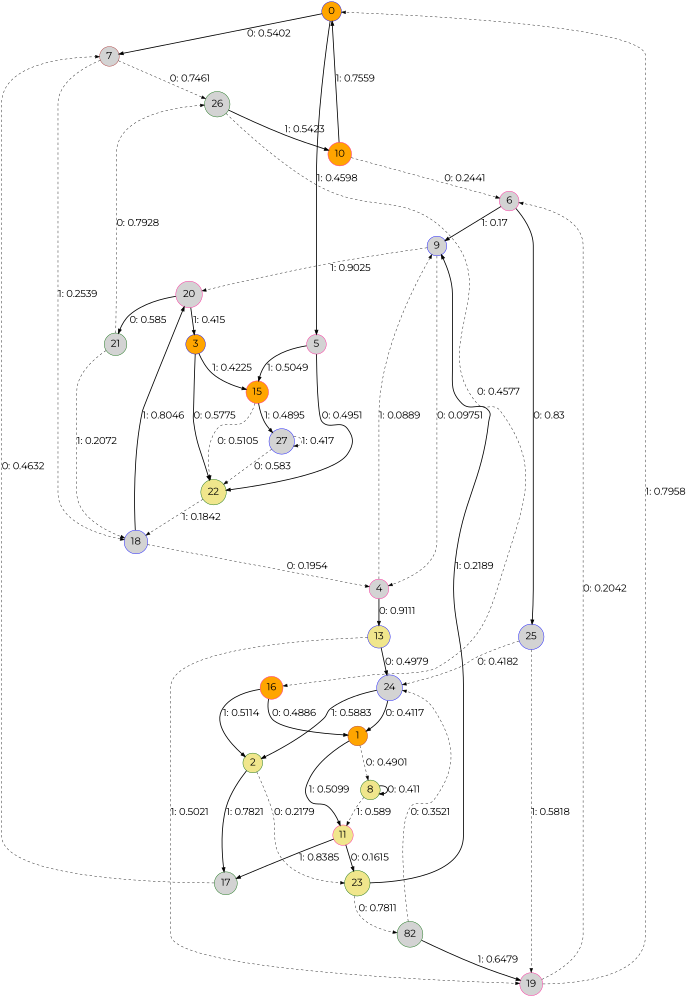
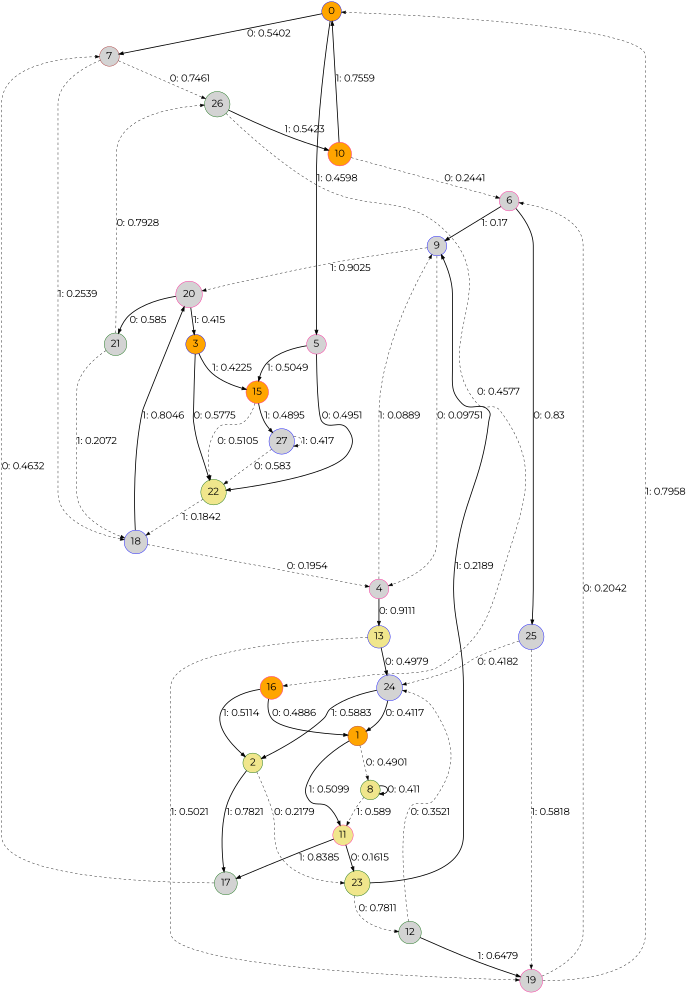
node "82": label "82" -> "12"
